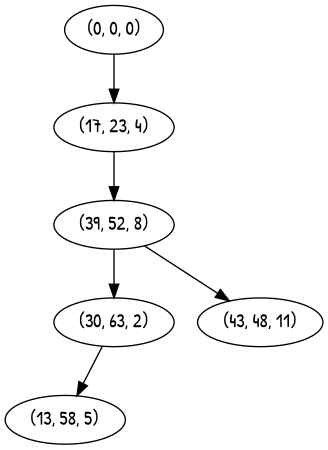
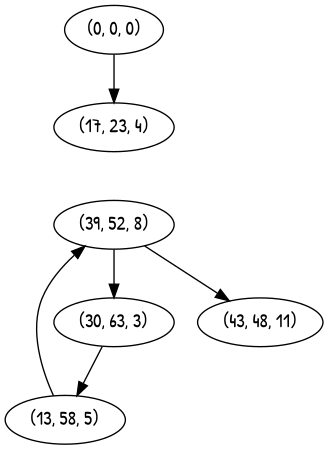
edge "(17, 23, 4)" -> "(39, 52, 8)": now "(13, 58, 5)" -> "(39, 52, 8)"
node "(30, 63, 2)": label "(30, 63, 2)" -> "(30, 63, 3)"
